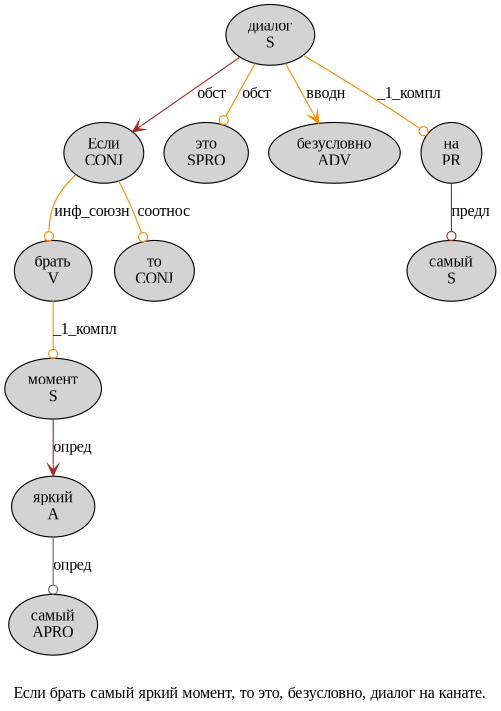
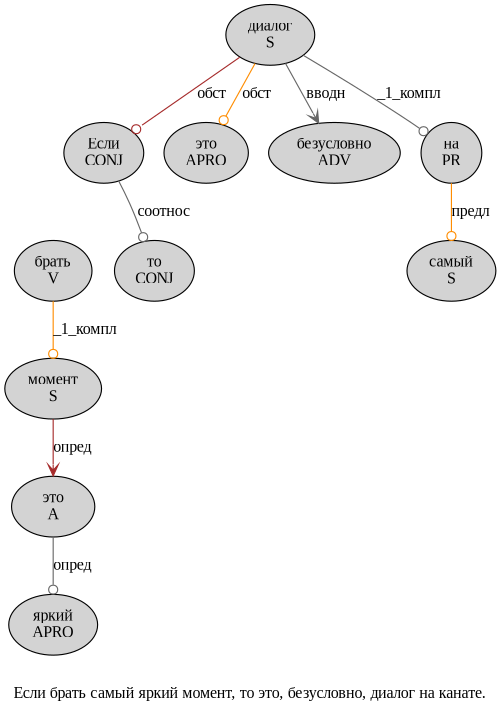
edge "диалог S" -> "безусловно ADV": color darkorange -> gray40
edge "диалог S" -> "Если CONJ": arrowhead vee -> odot
edge "диалог S" -> "на PR": color darkorange -> gray40
node "это SPRO": label "это SPRO" -> "это APRO"
edge "Если CONJ" -> "брать V": removed, label "инф_союзн"
edge "Если CONJ" -> "то CONJ": color darkorange -> gray40
edge "на PR" -> "самый S": color brown -> darkorange
node "яркий A": label "яркий A" -> "это A"
node "самый APRO": label "самый APRO" -> "яркий APRO"
